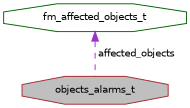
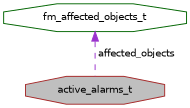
node "objects_alarms_t": label "objects_alarms_t" -> "active_alarms_t"
